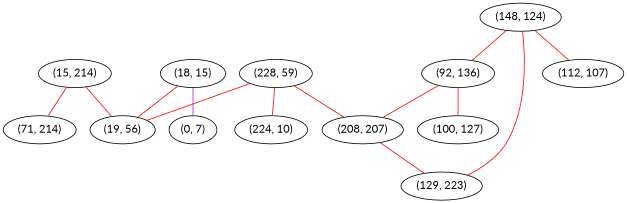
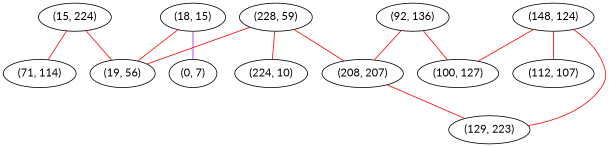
edge "(148, 124)" -- "(92, 136)": now "(148, 124)" -- "(100, 127)"
node "(15, 214)": label "(15, 214)" -> "(15, 224)"
node "(71, 214)": label "(71, 214)" -> "(71, 114)"
